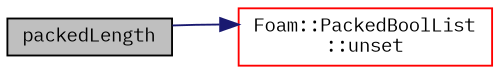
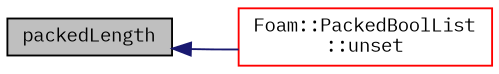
edge "packedLength" -> "Foam::PackedBoolList ::unset": reversed
